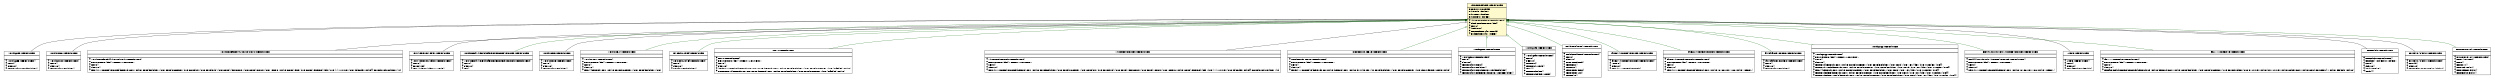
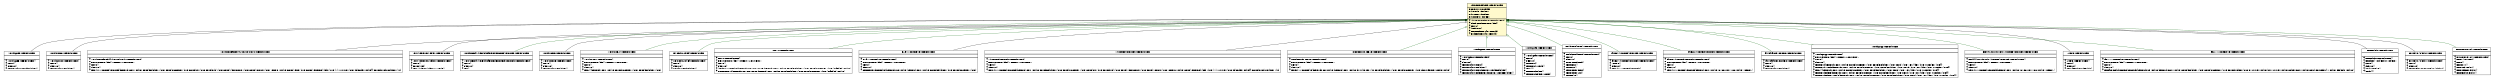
node "AbstractDatabaseIntegrationTest": text "+ endTest(testInfo : Integer)" -> "+ endTest(testInfo : TestInfo)"
node "BAGXMLToStagingIntegrationTest": added
node "ContraintViolationIntegrationTest": text "+ testInfo()" -> "+ setUp()"
